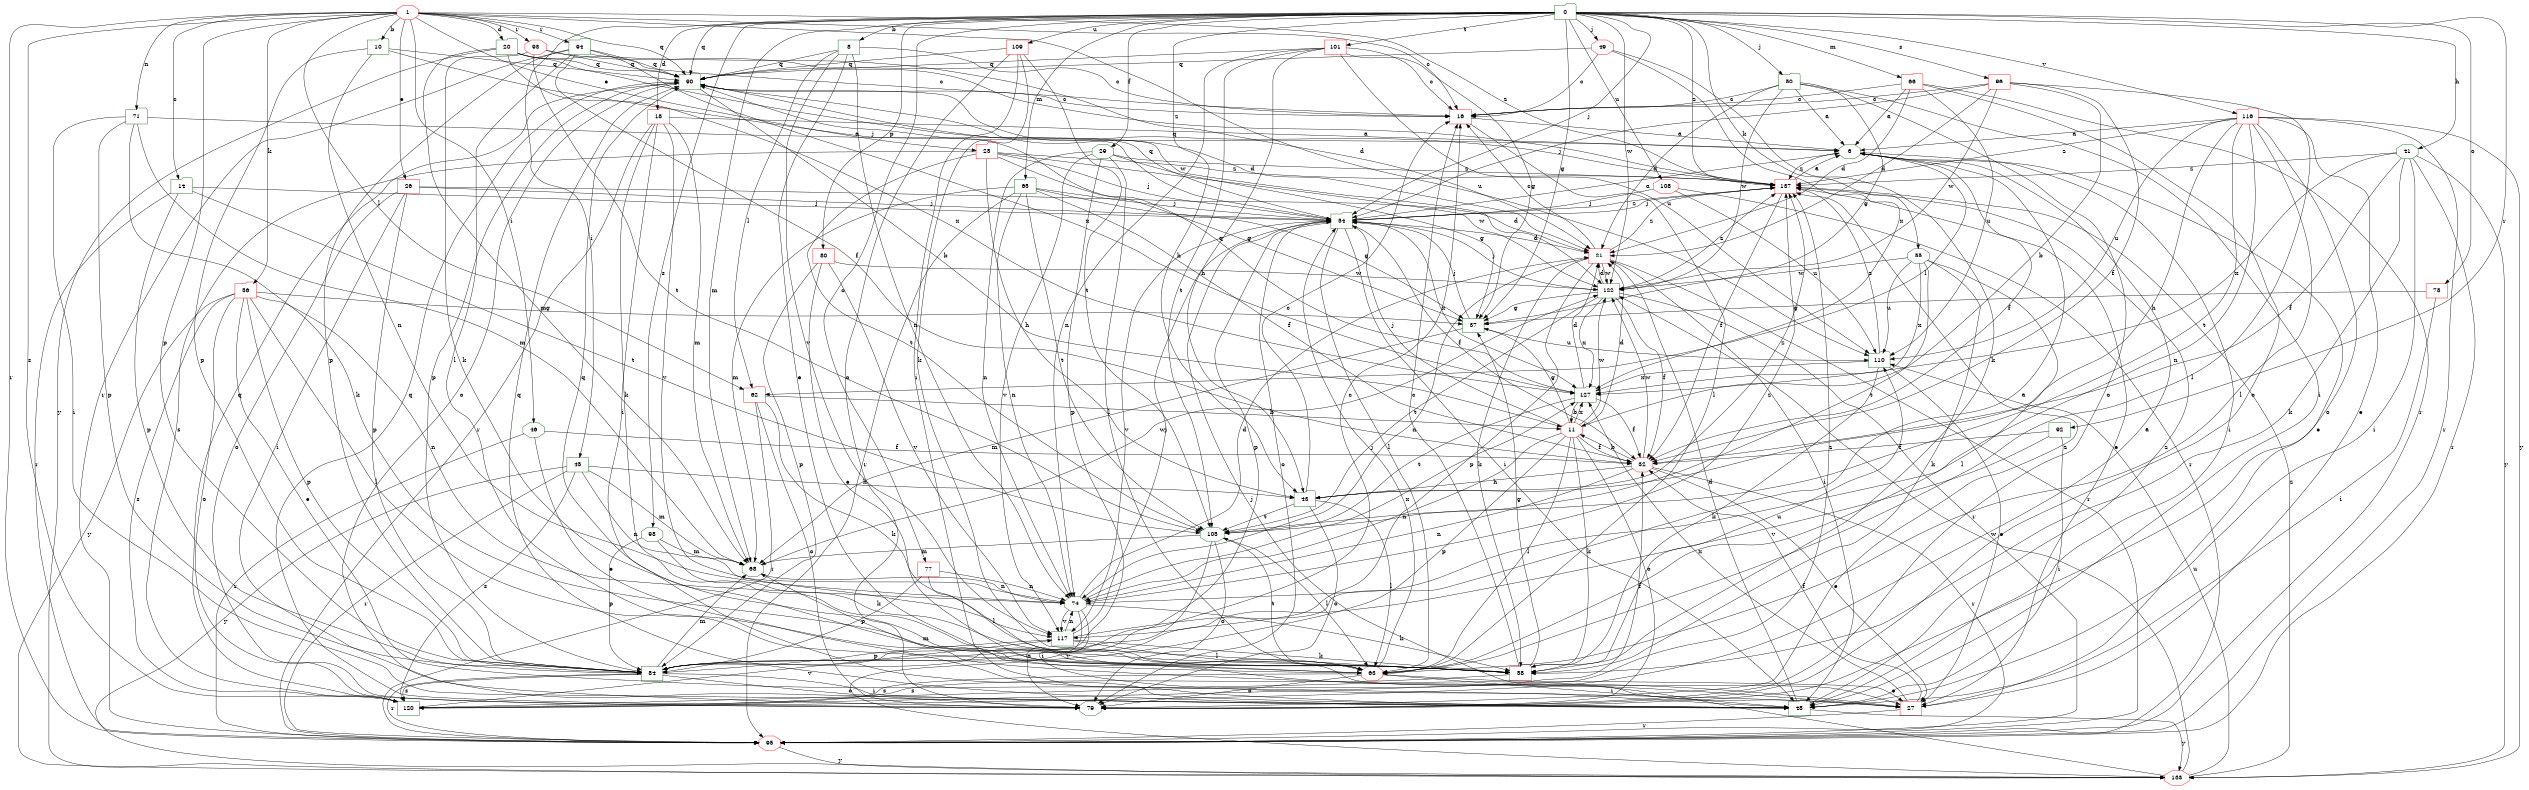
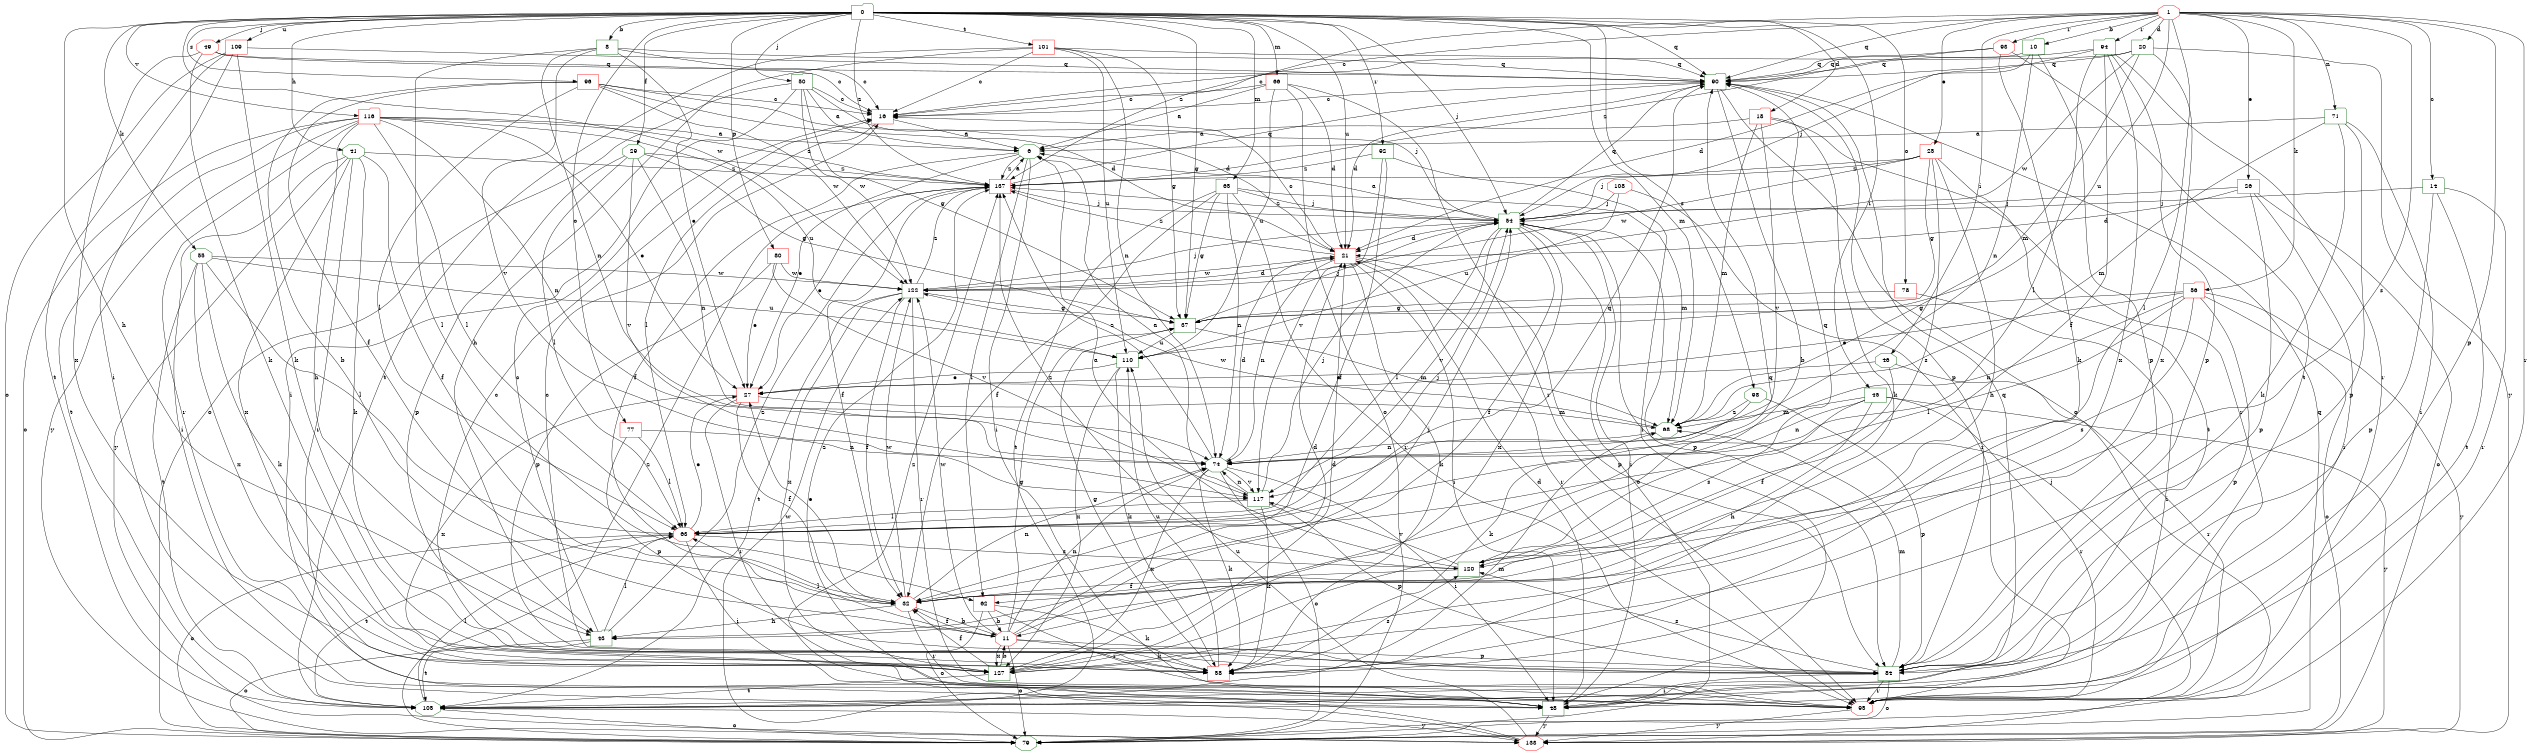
edge "0" -> "108": now "0" -> "21"
edge "110" -> "137": now "92" -> "137"
edge "98" -> "68": label "m" -> "z"
edge "18" -> "48": removed, label "i"
